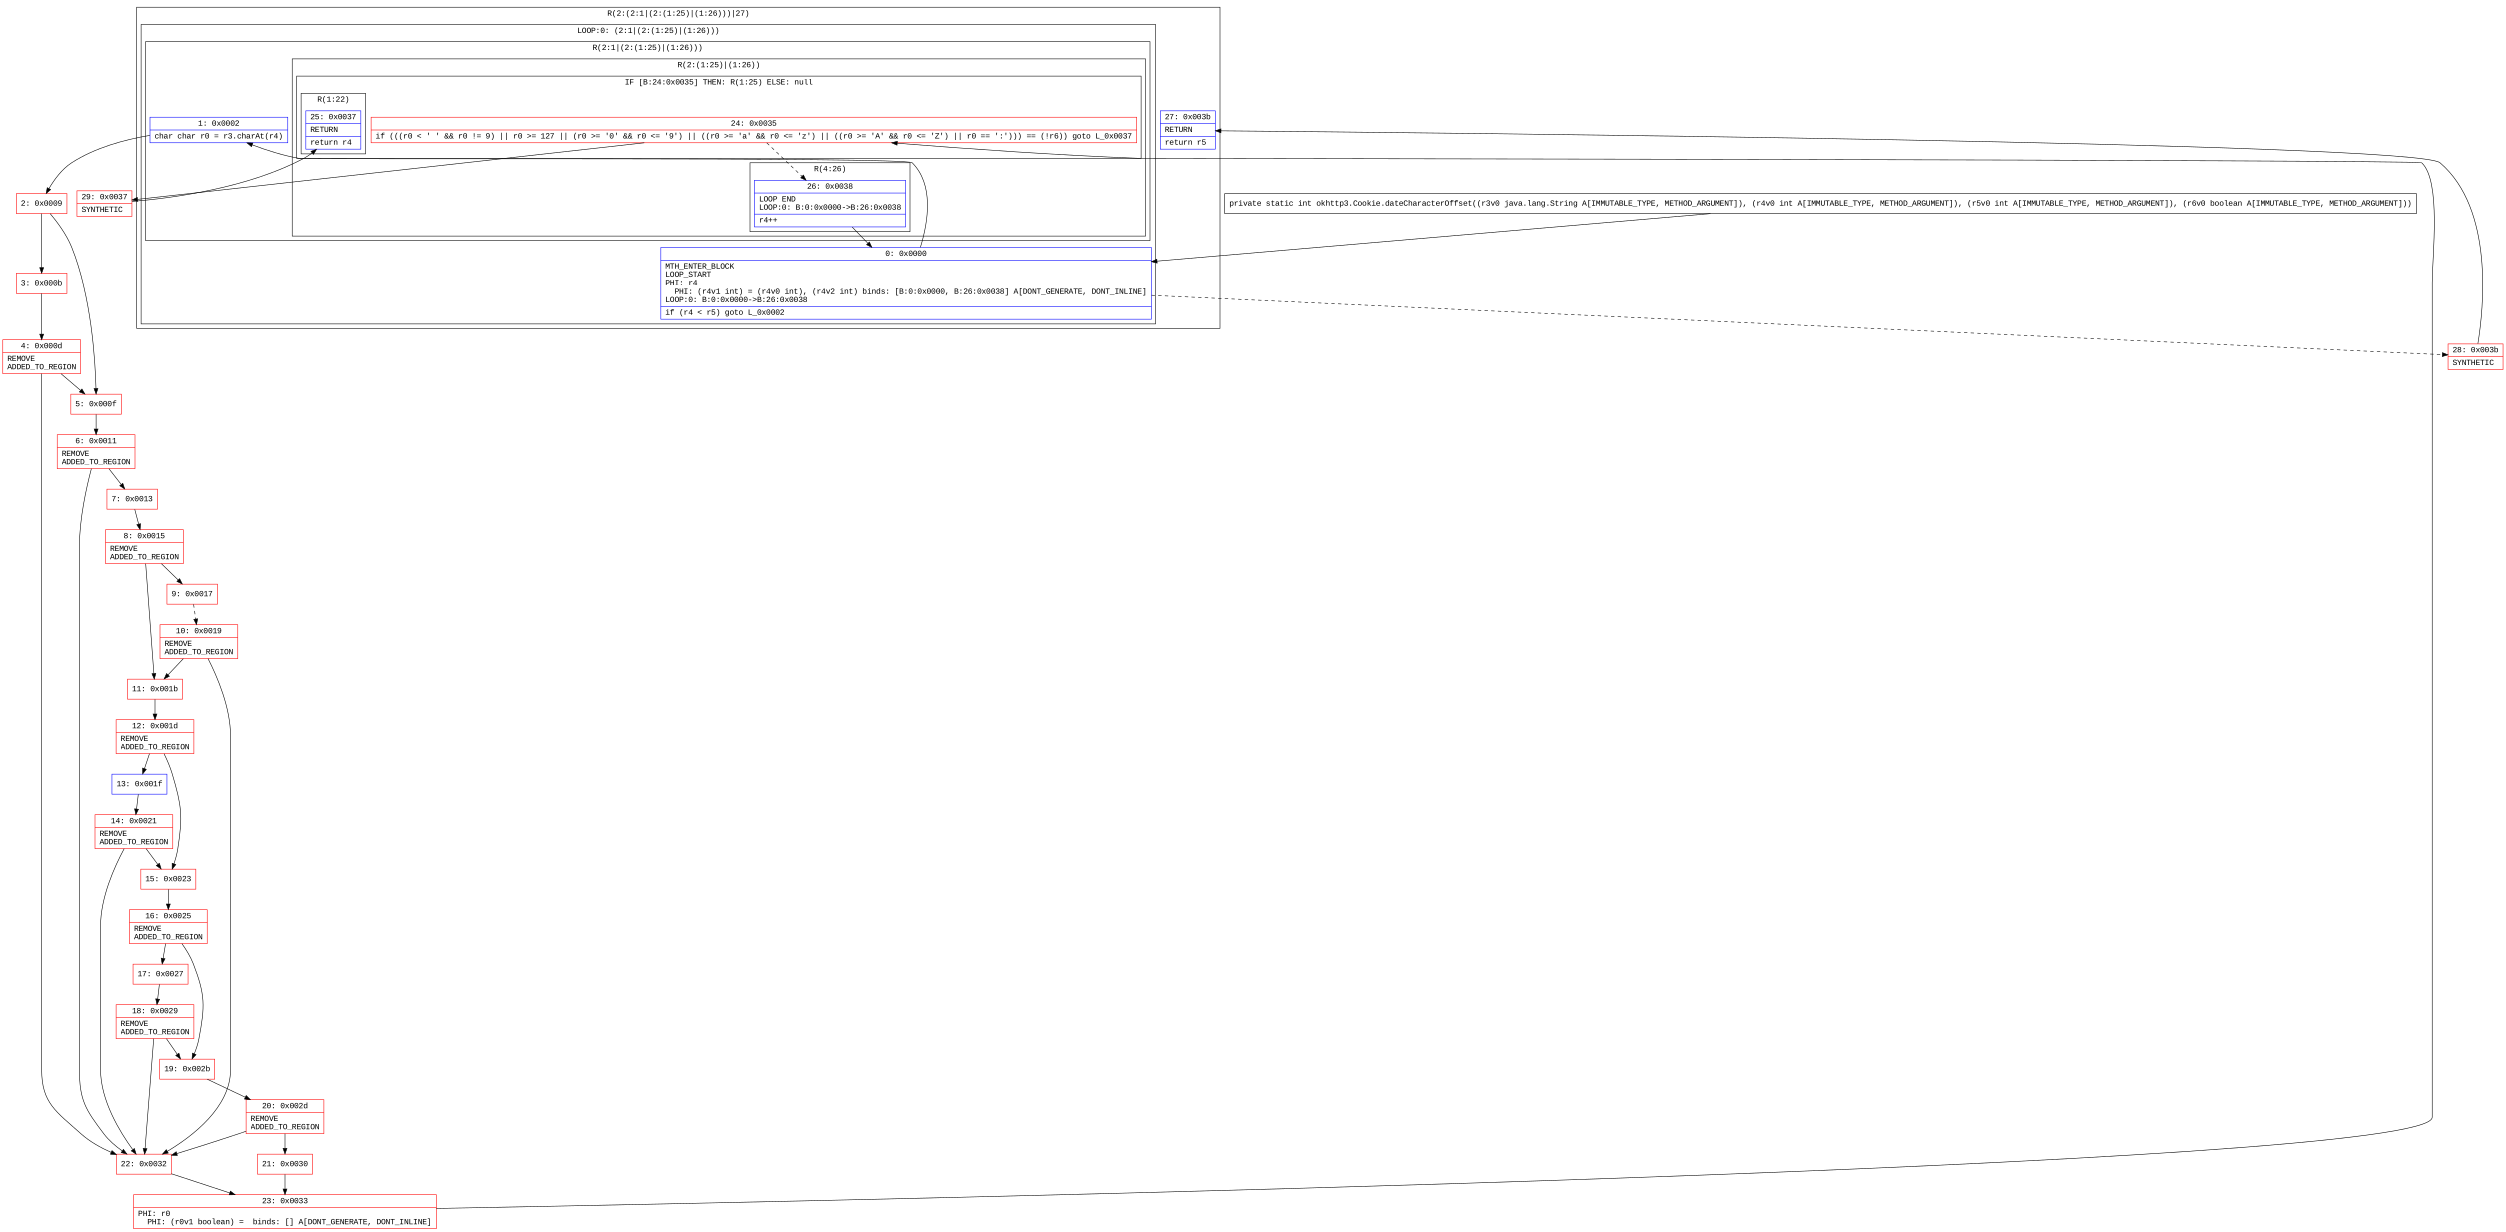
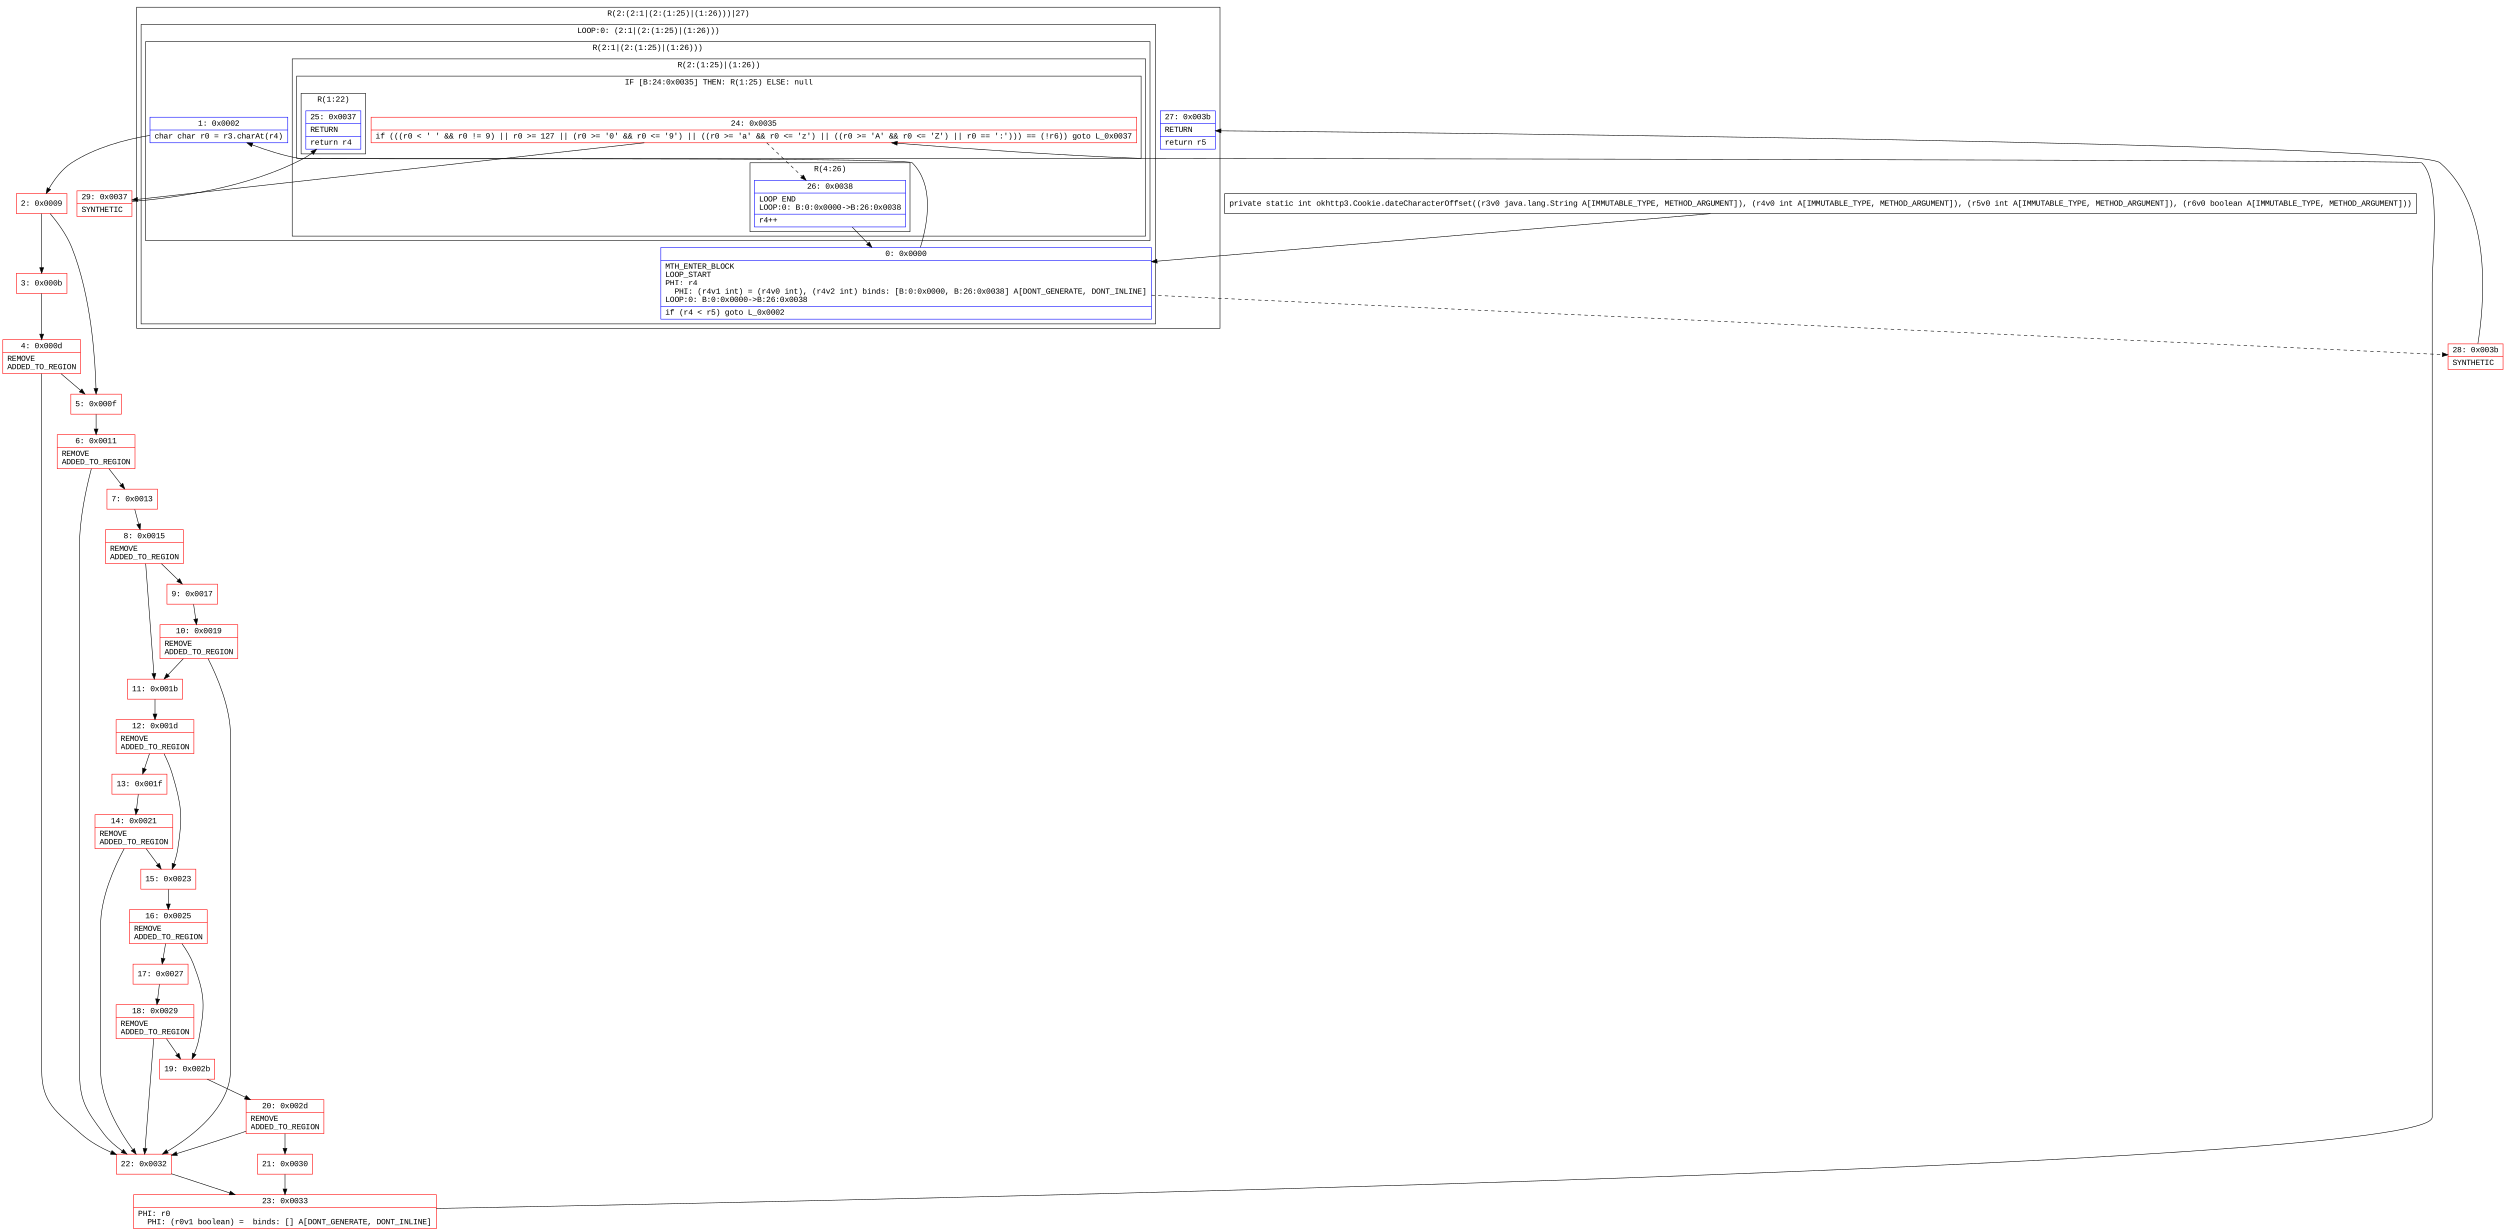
edge "9: 0x0017" -> "10: 0x0019": style dashed -> solid
node "13: 0x001f": color blue -> red
